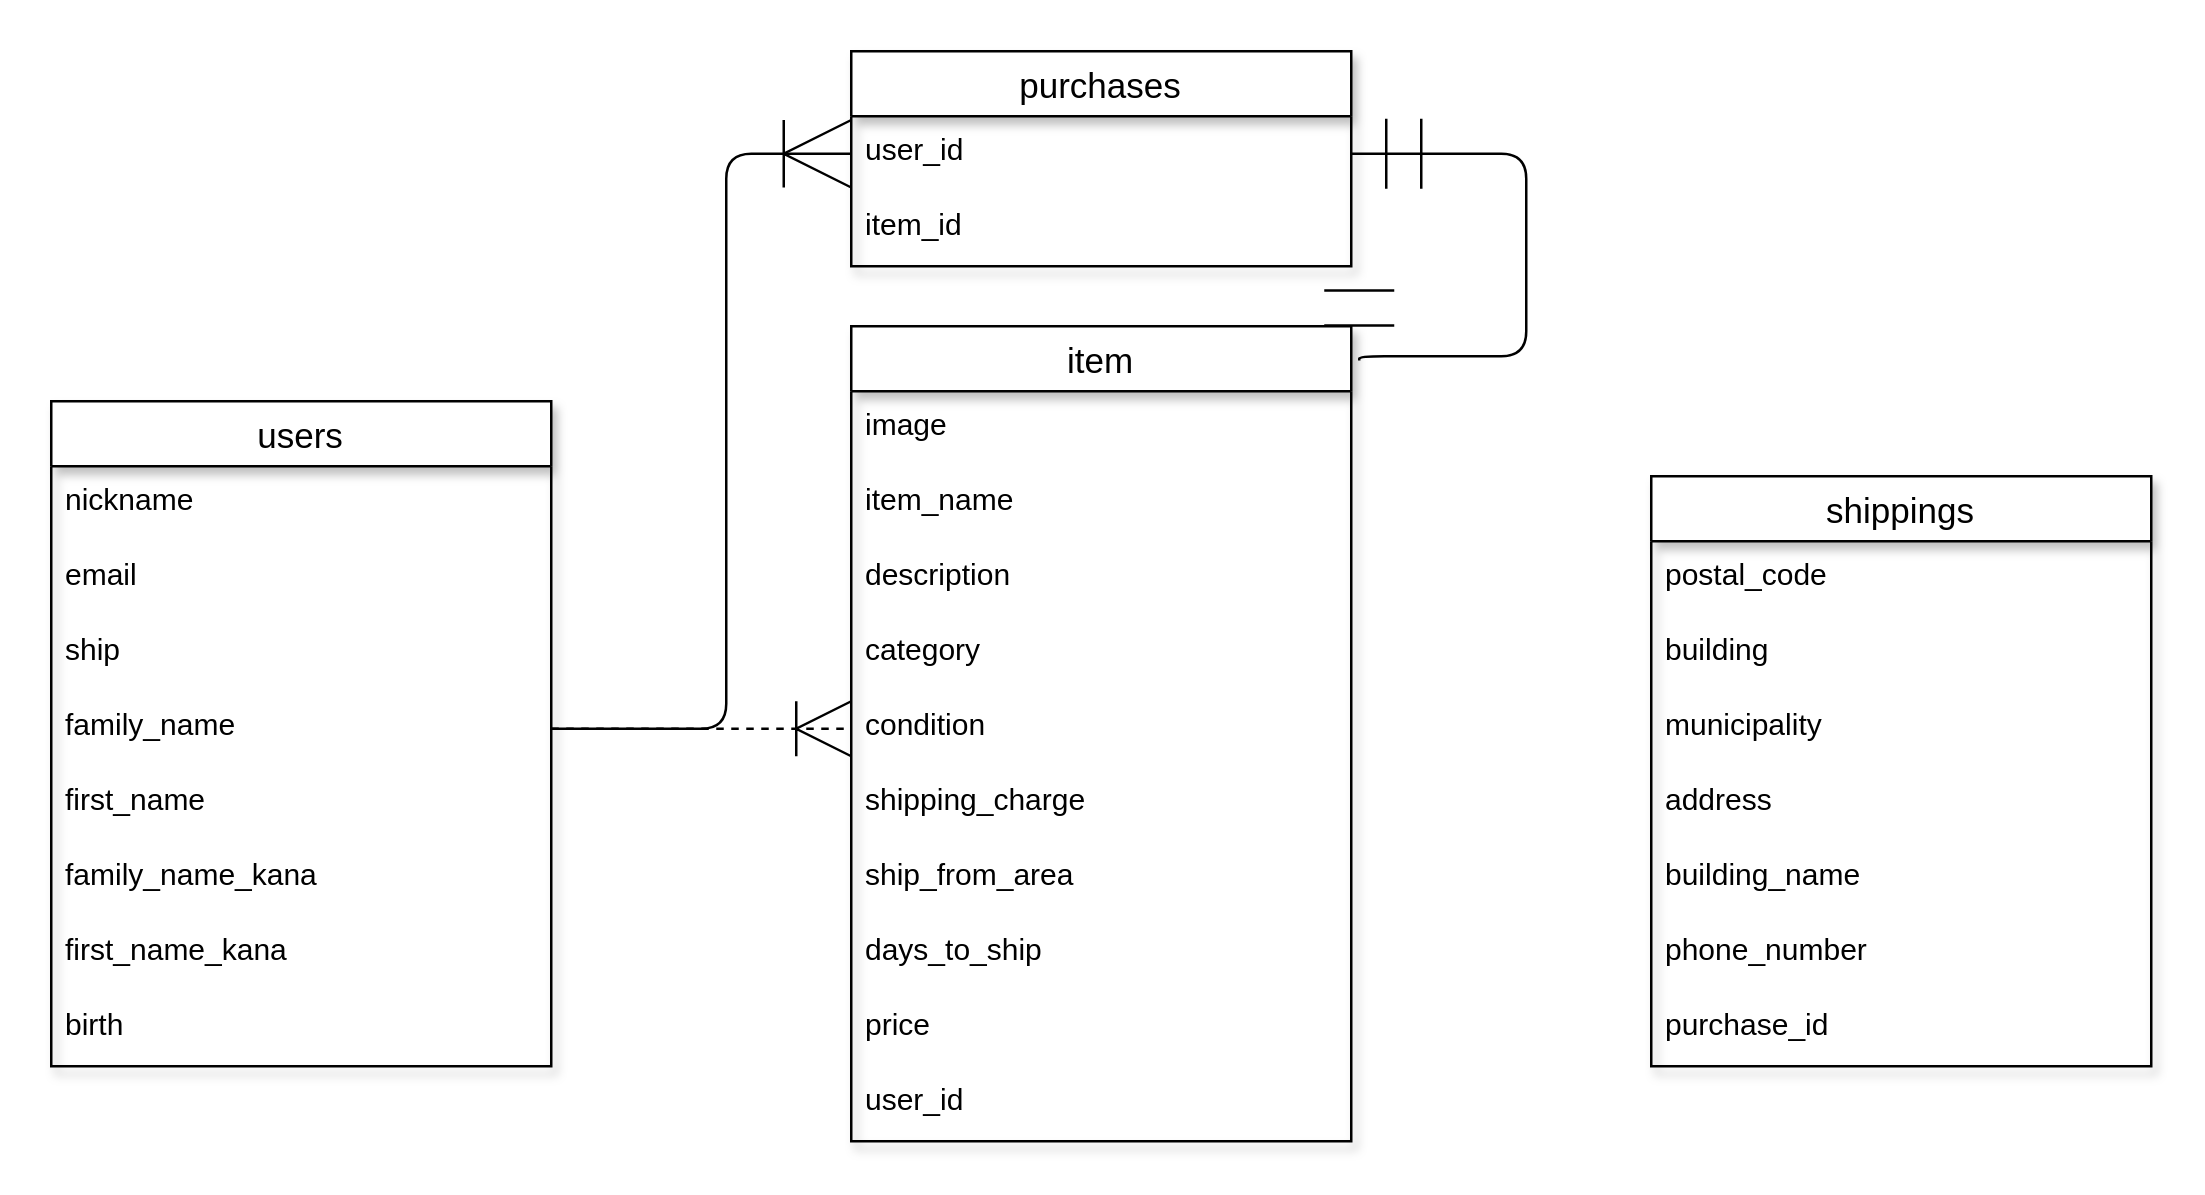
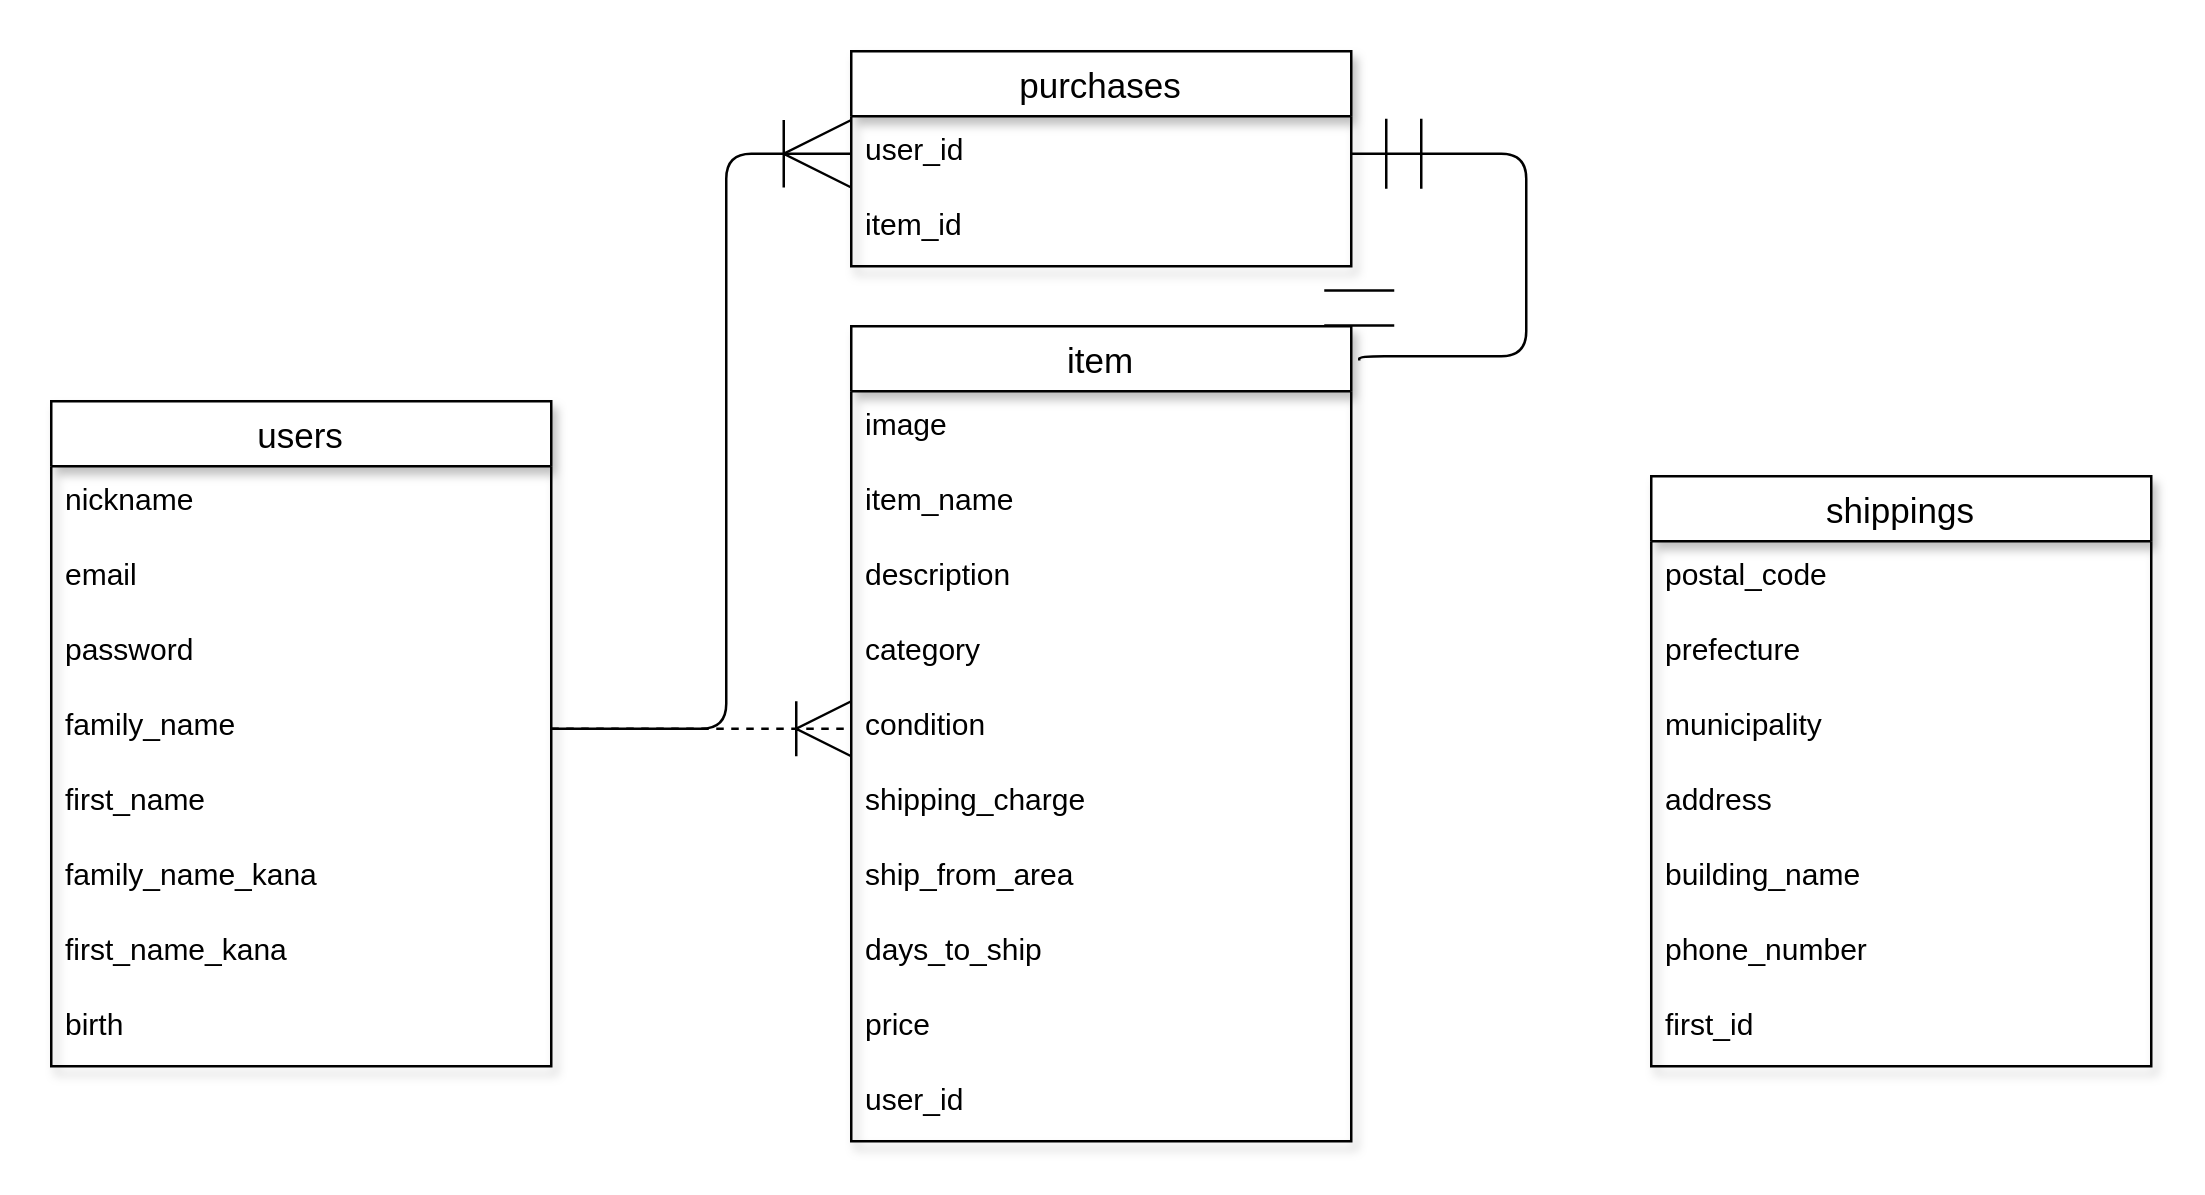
node "ship": label "ship" -> "password"
node "building": label "building" -> "prefecture"
node "purchase_id": label "purchase_id" -> "first_id"
